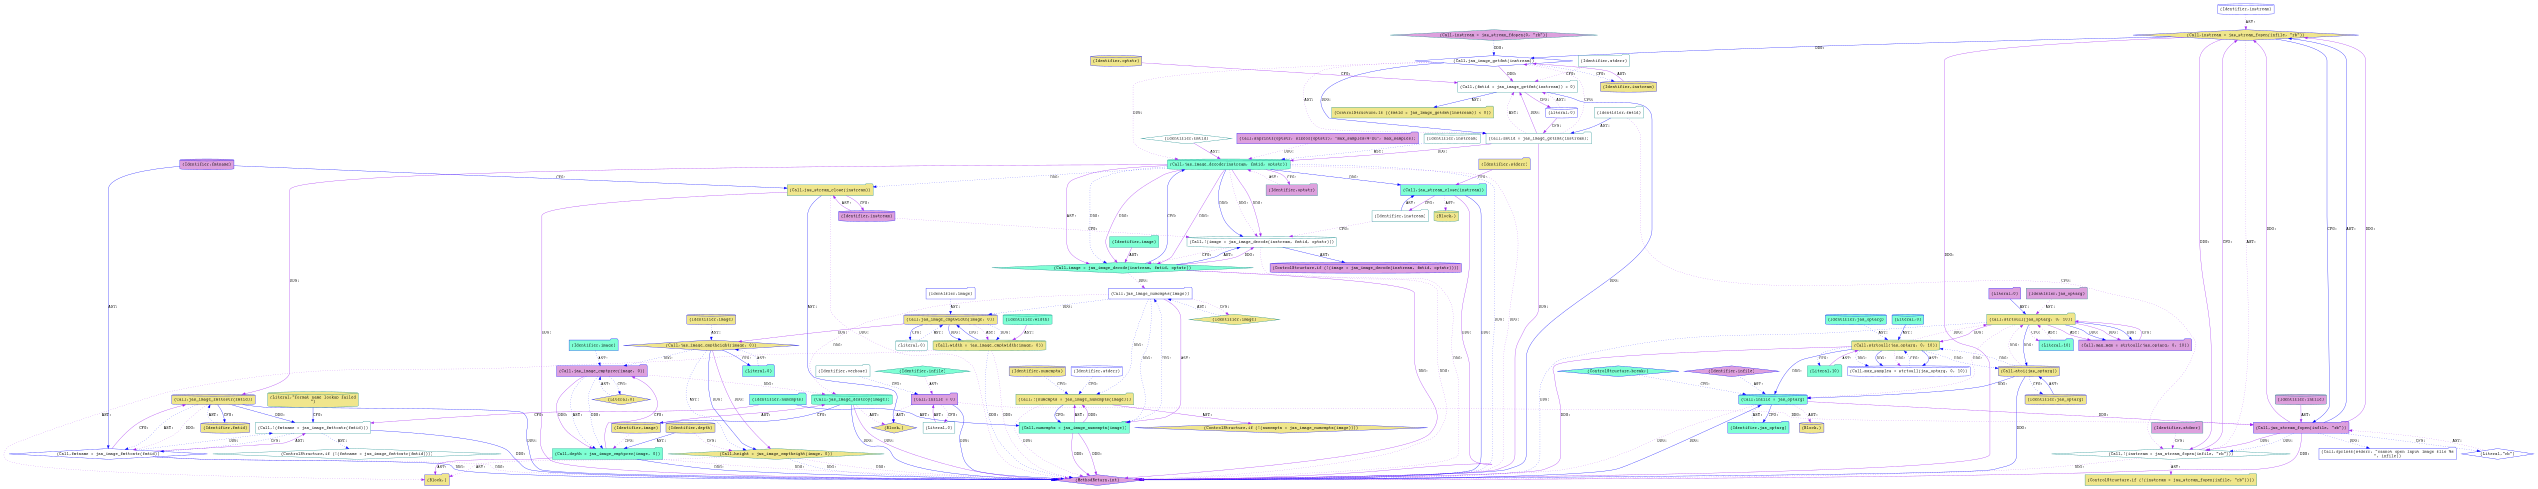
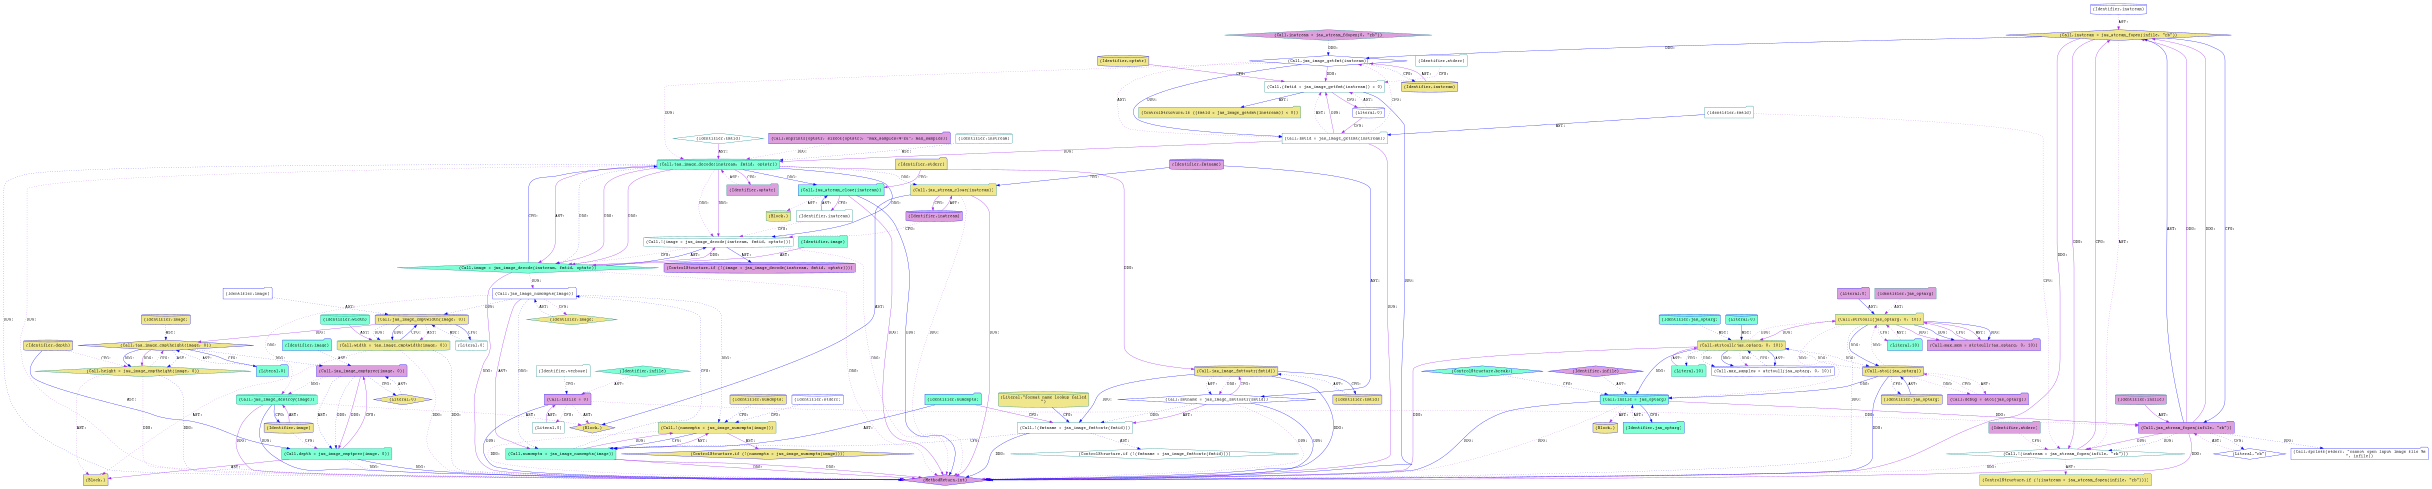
edge "(Call,height = jas_image_cmptheight(image, 0))" -> "(Call,jas_image_cmptheight(image, 0))": added, label "CFG:"
node "(Call,debug = atoi(jas_optarg))": added
edge "(Call,!(fmtname = jas_image_fmttostr(fmtid)))" -> "(Call,fmtname = jas_image_fmttostr(fmtid))": now "(Call,!(fmtname = jas_image_fmttostr(fmtid)))" -> "(Call,numcmpts = jas_image_numcmpts(image))"
